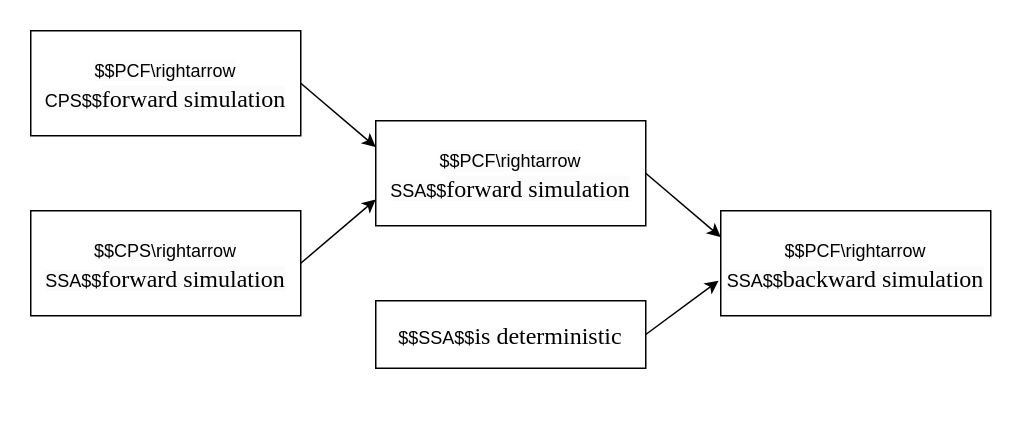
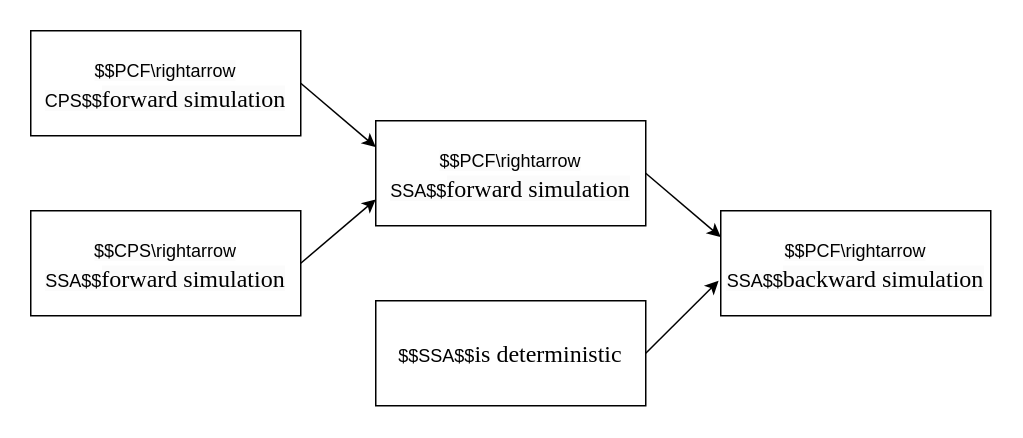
node "$$SSA$$is deterministic": size 270x68 -> 270x105
